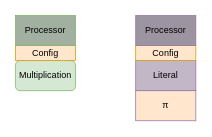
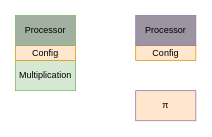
node "Multiplication": shape rounded rectangle -> rectangle
node "Literal": removed
